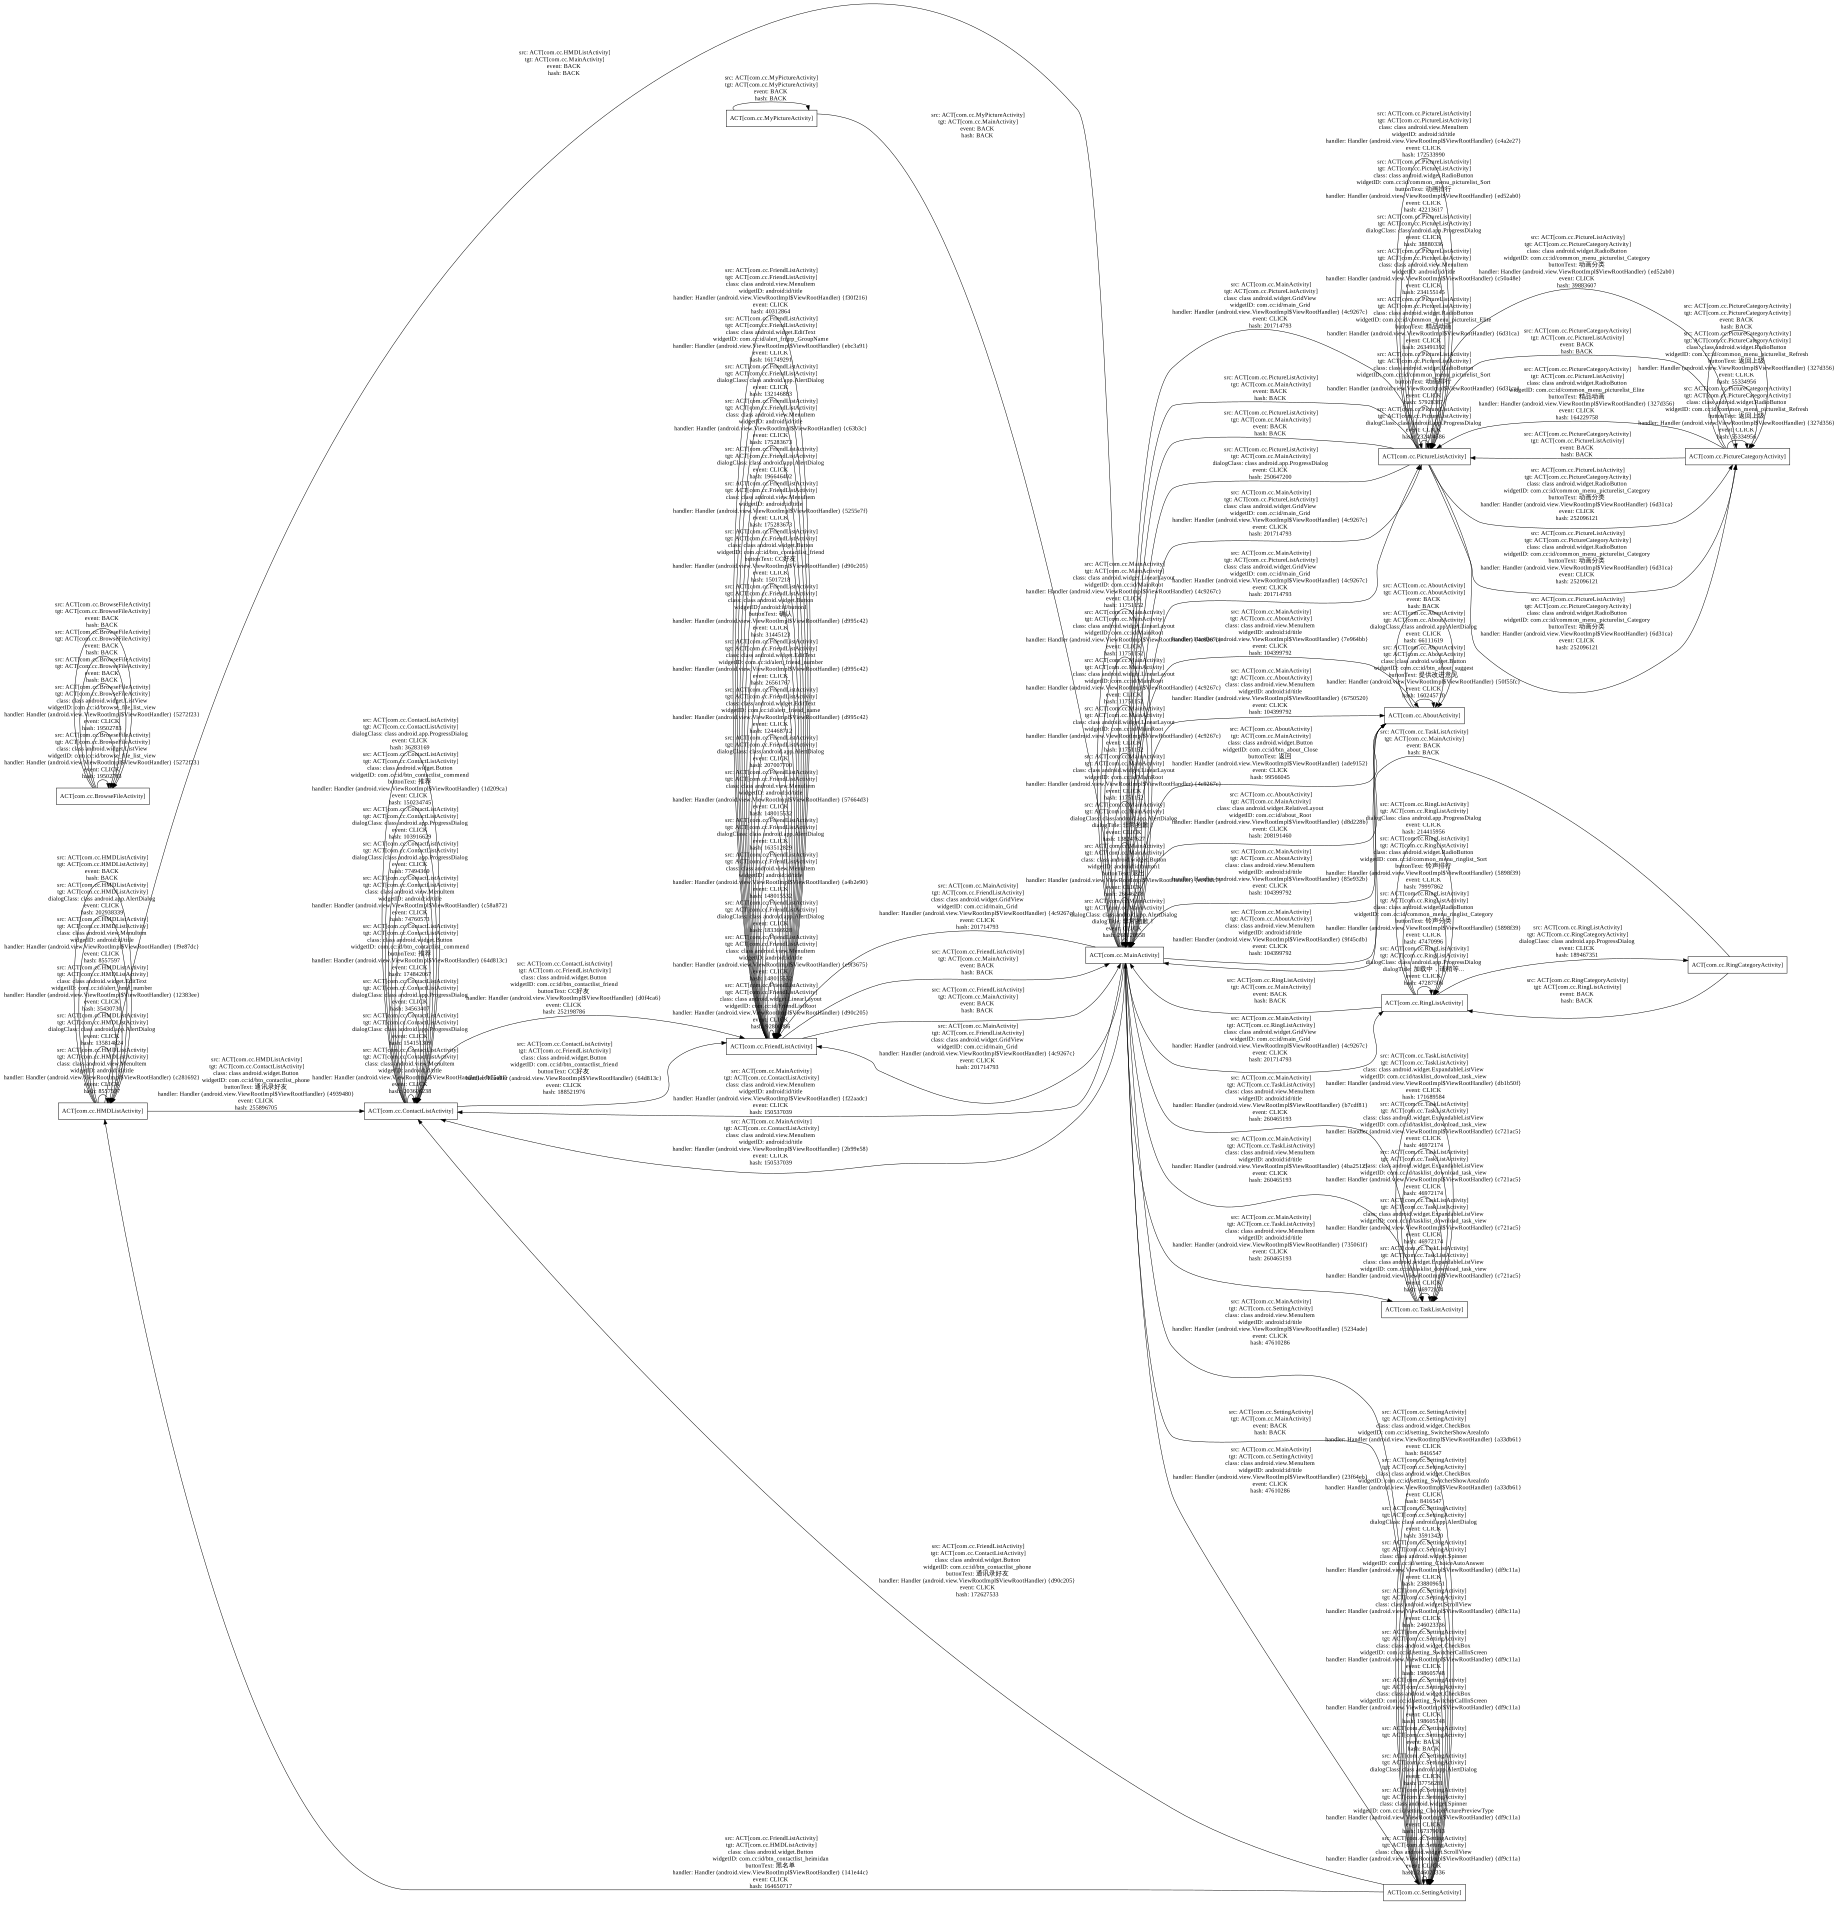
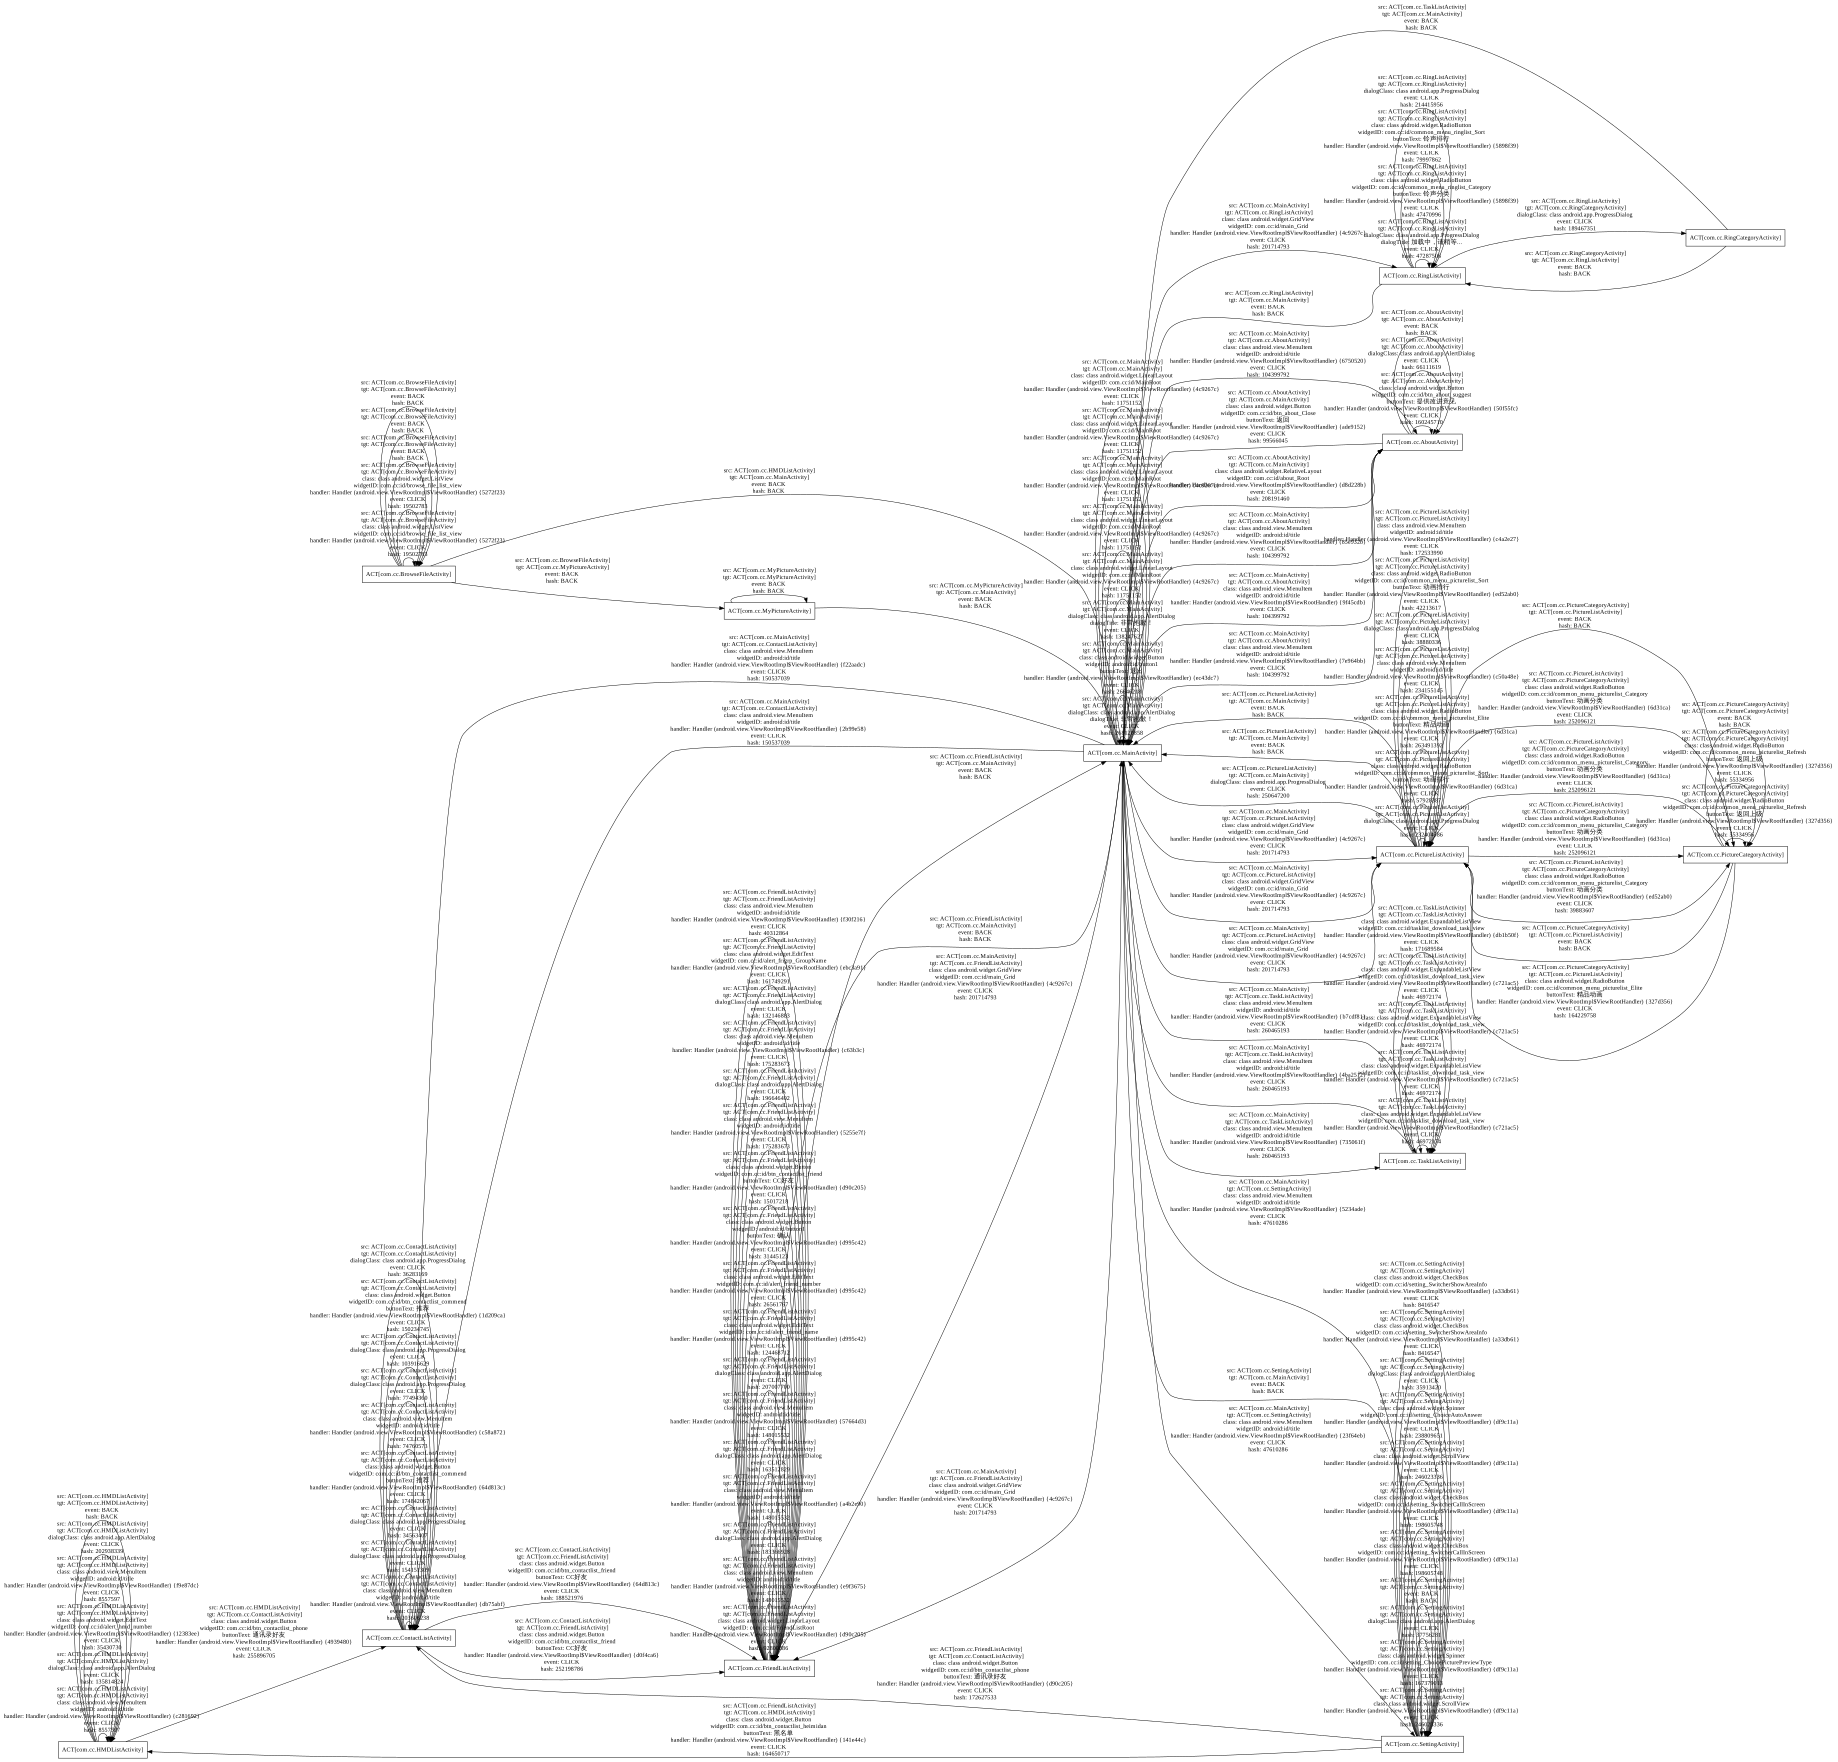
edge "ACT[com.cc.HMDListActivity]" -> "ACT[com.cc.MainActivity]": now "ACT[com.cc.BrowseFileActivity]" -> "ACT[com.cc.MainActivity]"
edge "ACT[com.cc.BrowseFileActivity]" -> "ACT[com.cc.MyPictureActivity]": added, label "src: ACT[com.cc.BrowseFileActivity] tgt: ACT[com.cc.MyPictureActivity] event: BACK hash: BACK"
